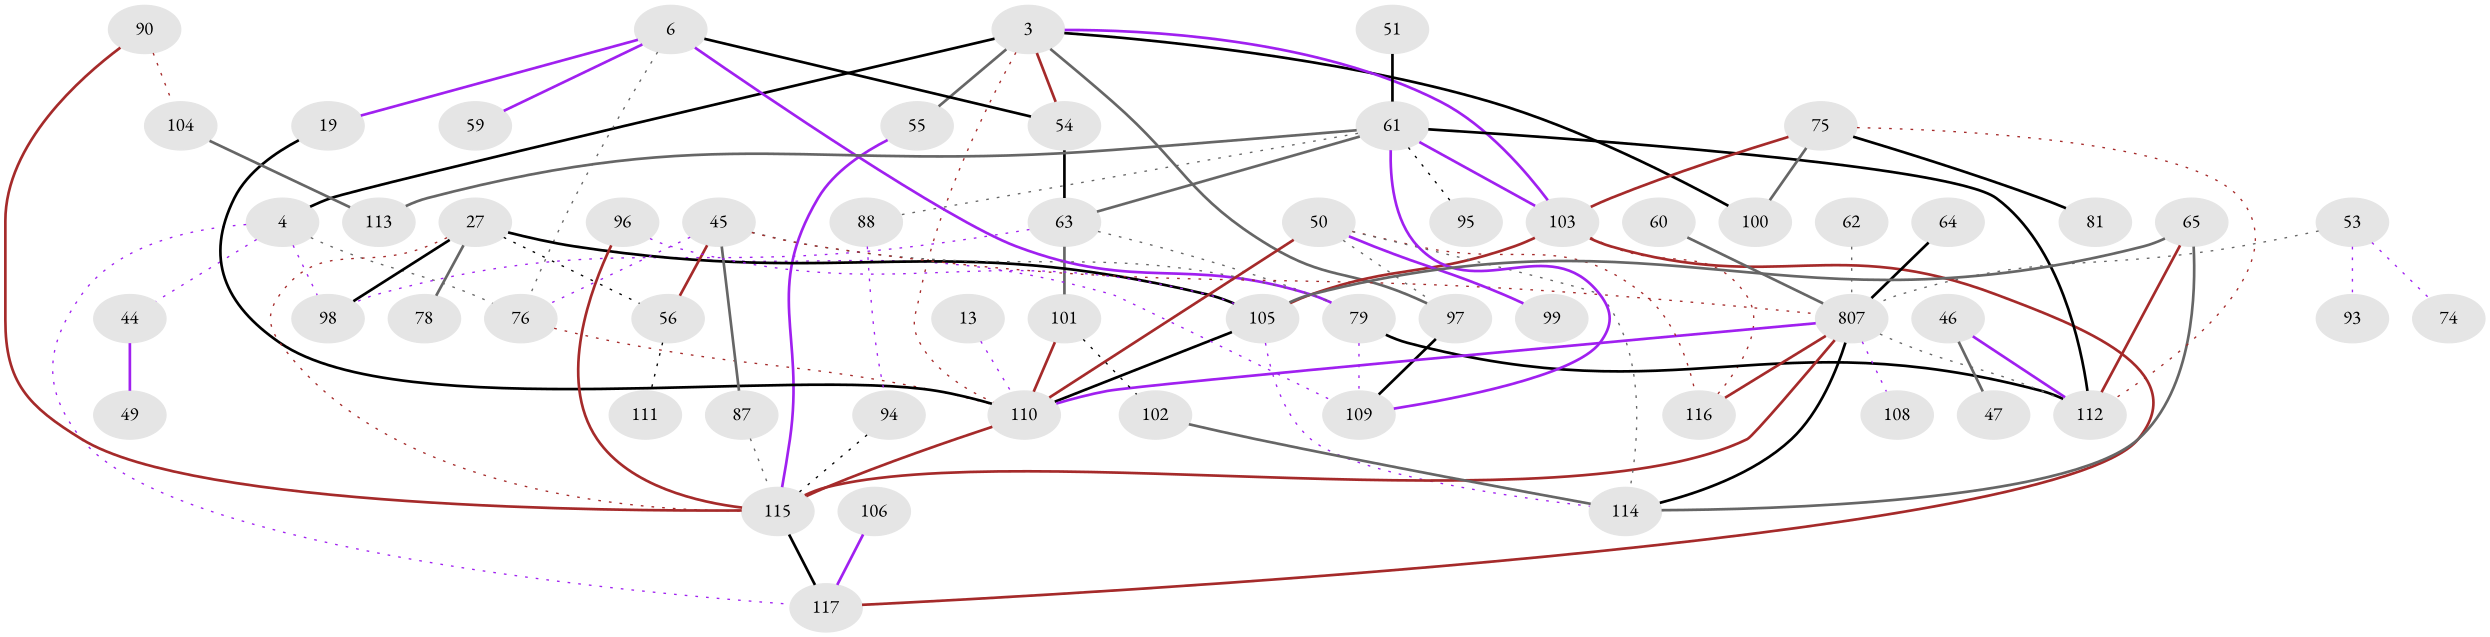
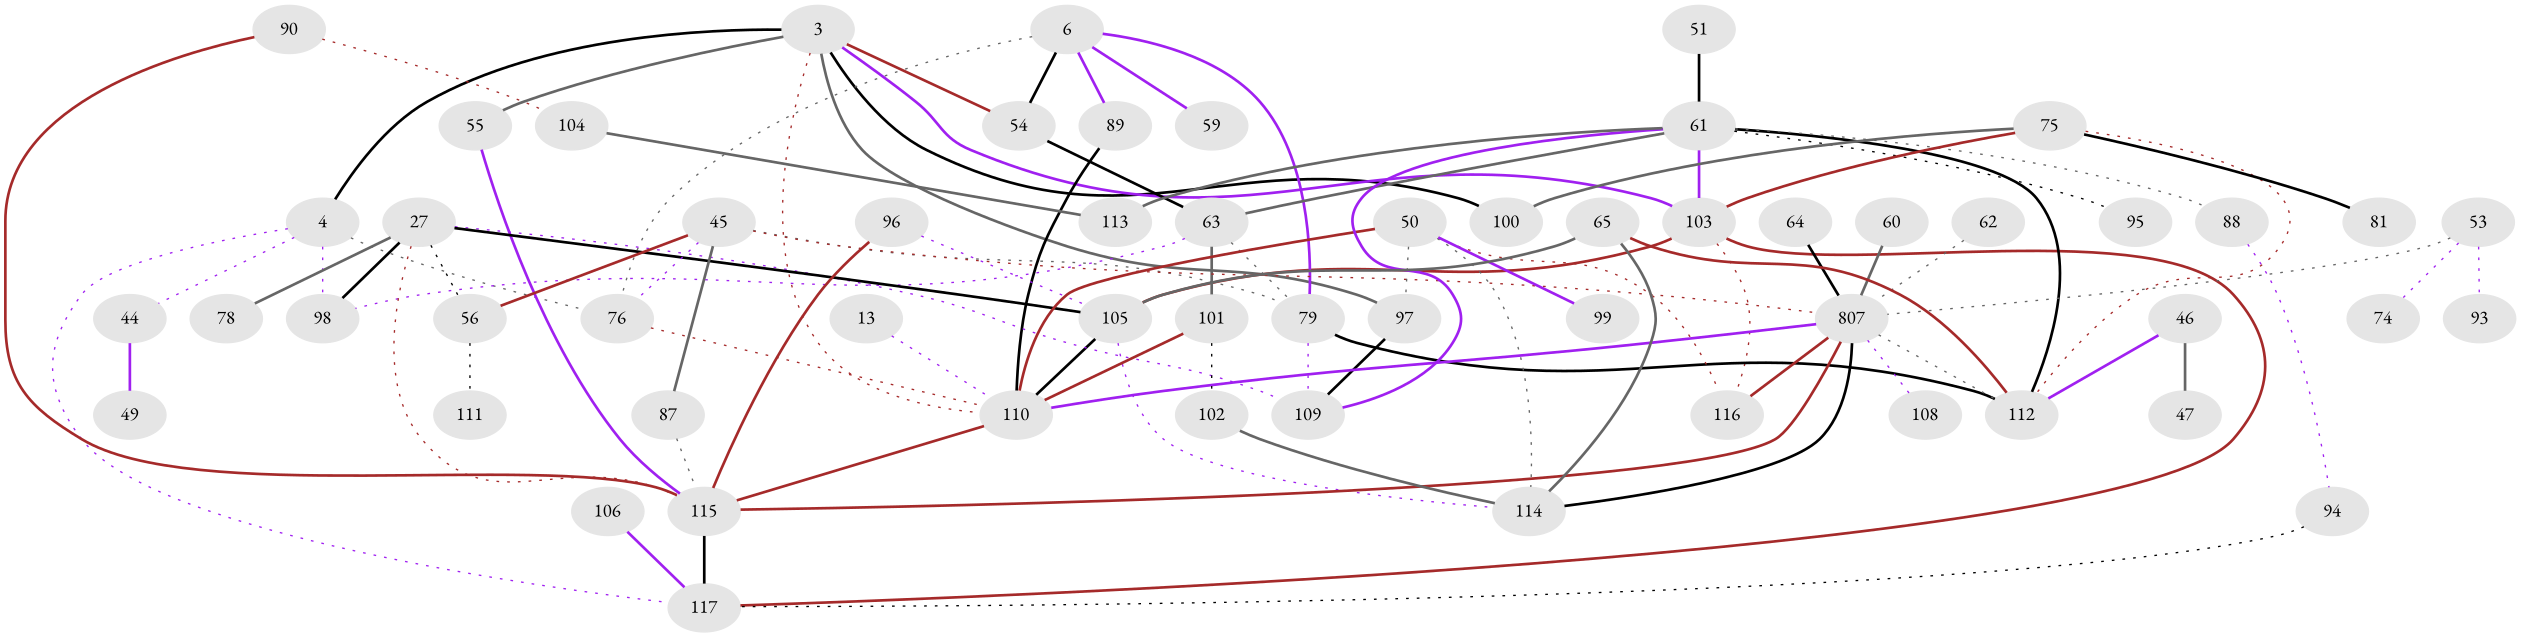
node "19": label "19" -> "89"
edge "94" -- "115": now "94" -- "117"
